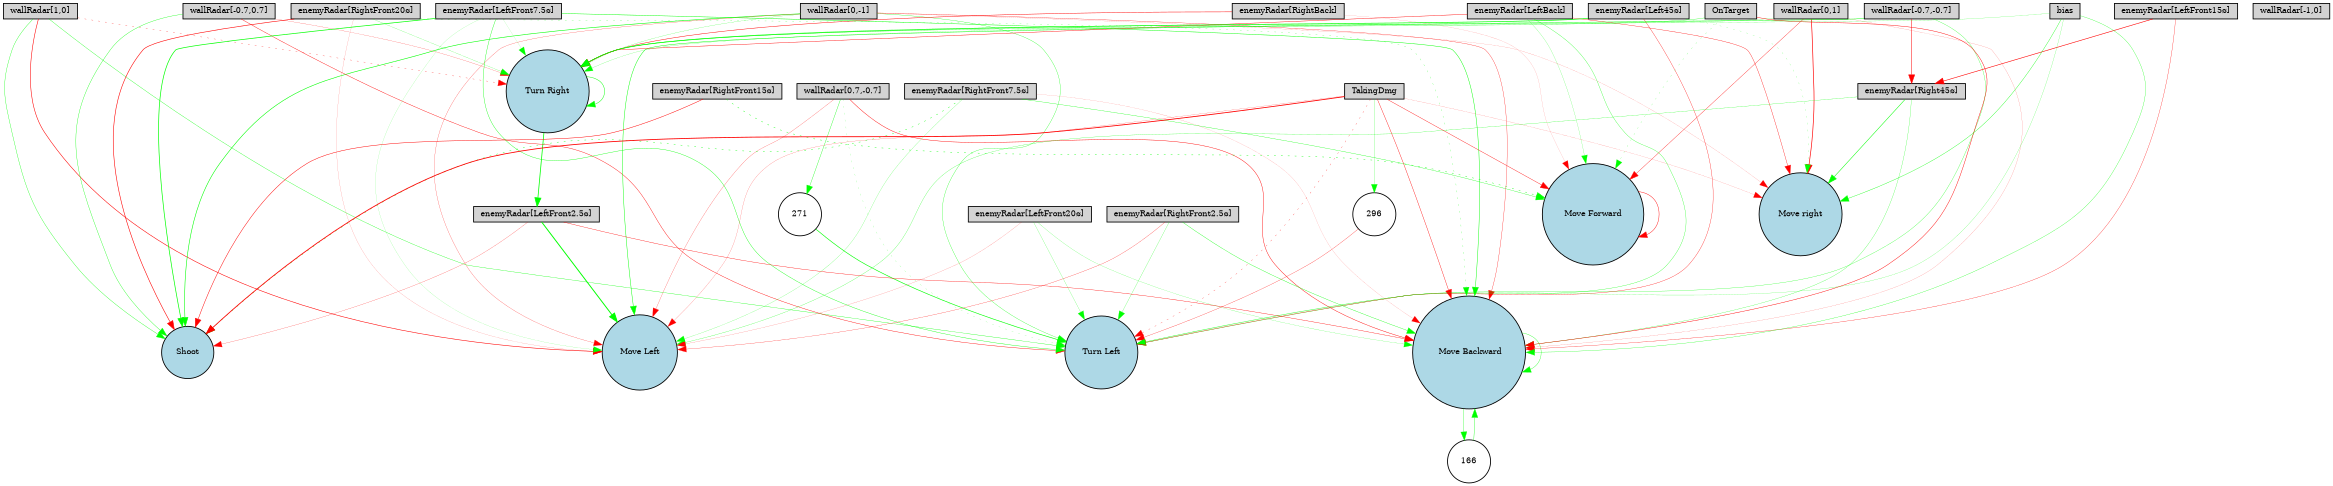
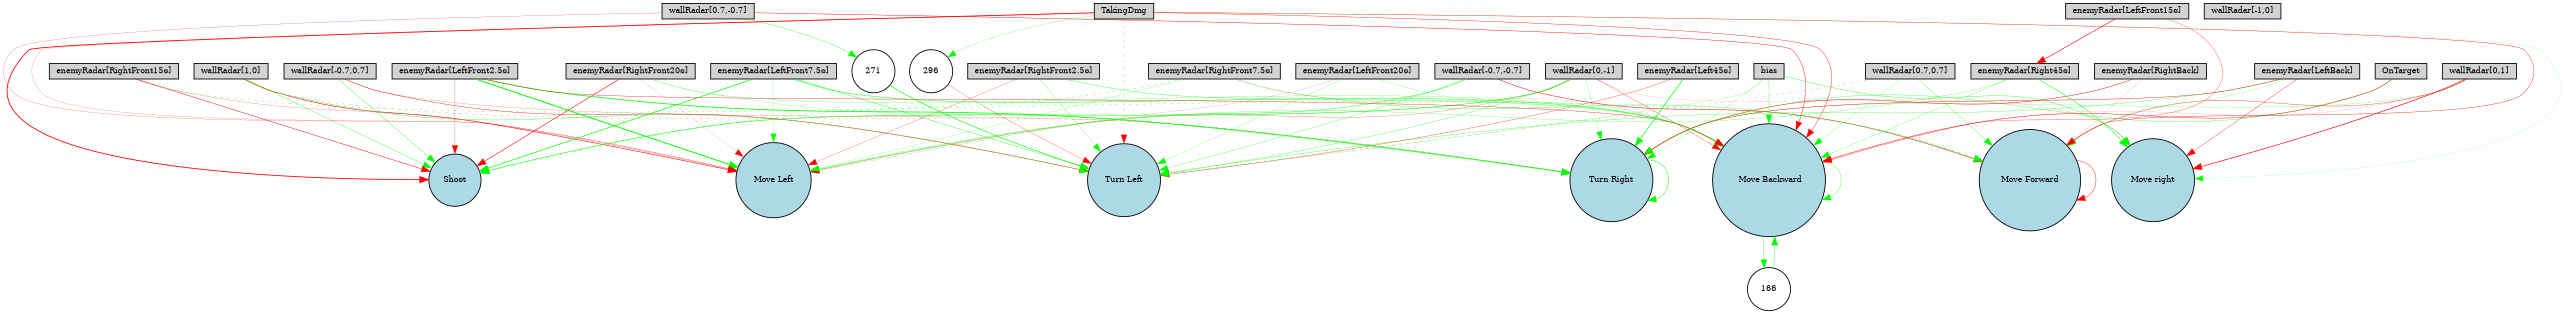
edge "enemyRadar[RightFront20ø]" -> "Move Backward": style dotted -> solid
edge "wallRadar[-0.7,-0.7]" -> "enemyRadar[Right45ø]": now "wallRadar[-0.7,-0.7]" -> "Move Forward"
node "wallRadar[0.7,0.7]": added
edge "enemyRadar[RightFront15ø]" -> "Move Left": added
edge "TakingDmg" -> "Move right": color red -> green
edge "Turn Right" -> "enemyRadar[LeftFront2.5ø]": reversed
